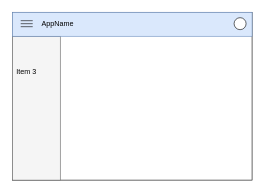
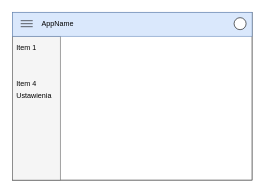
node "Item 1": added
node "Item 3": removed
node "Item 4": added
node "Ustawienia": added
